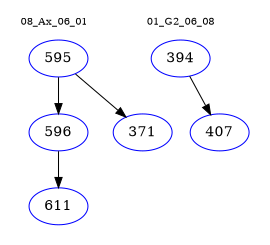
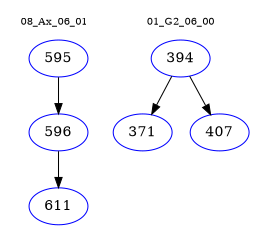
cluster "01_G2_06_08": label "01_G2_06_08" -> "01_G2_06_00"
edge "595" -> "371": now "394" -> "371"
